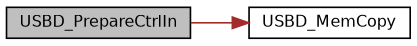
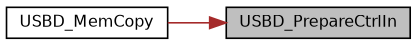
edge "USBD_PrepareCtrlIn" -> "USBD_MemCopy": reversed
